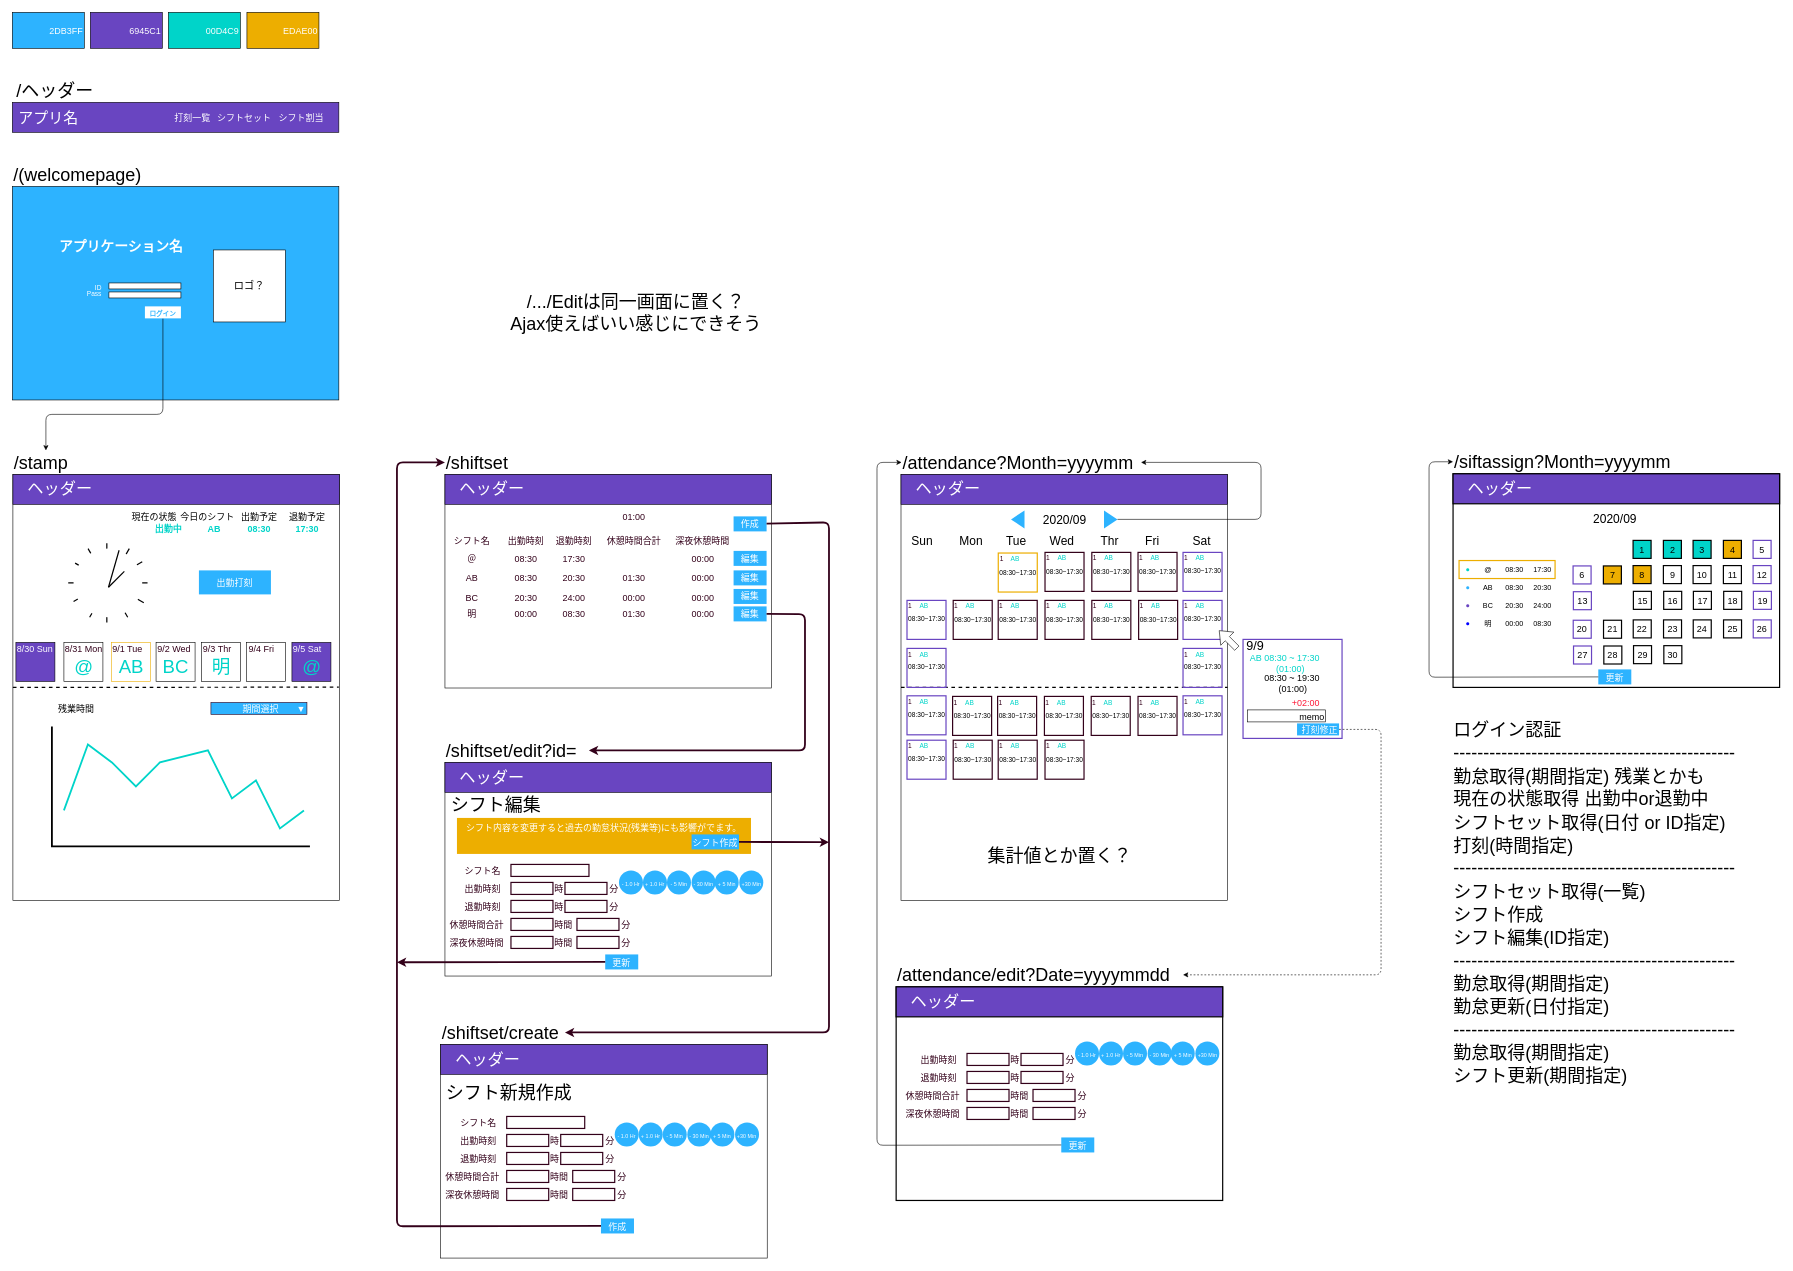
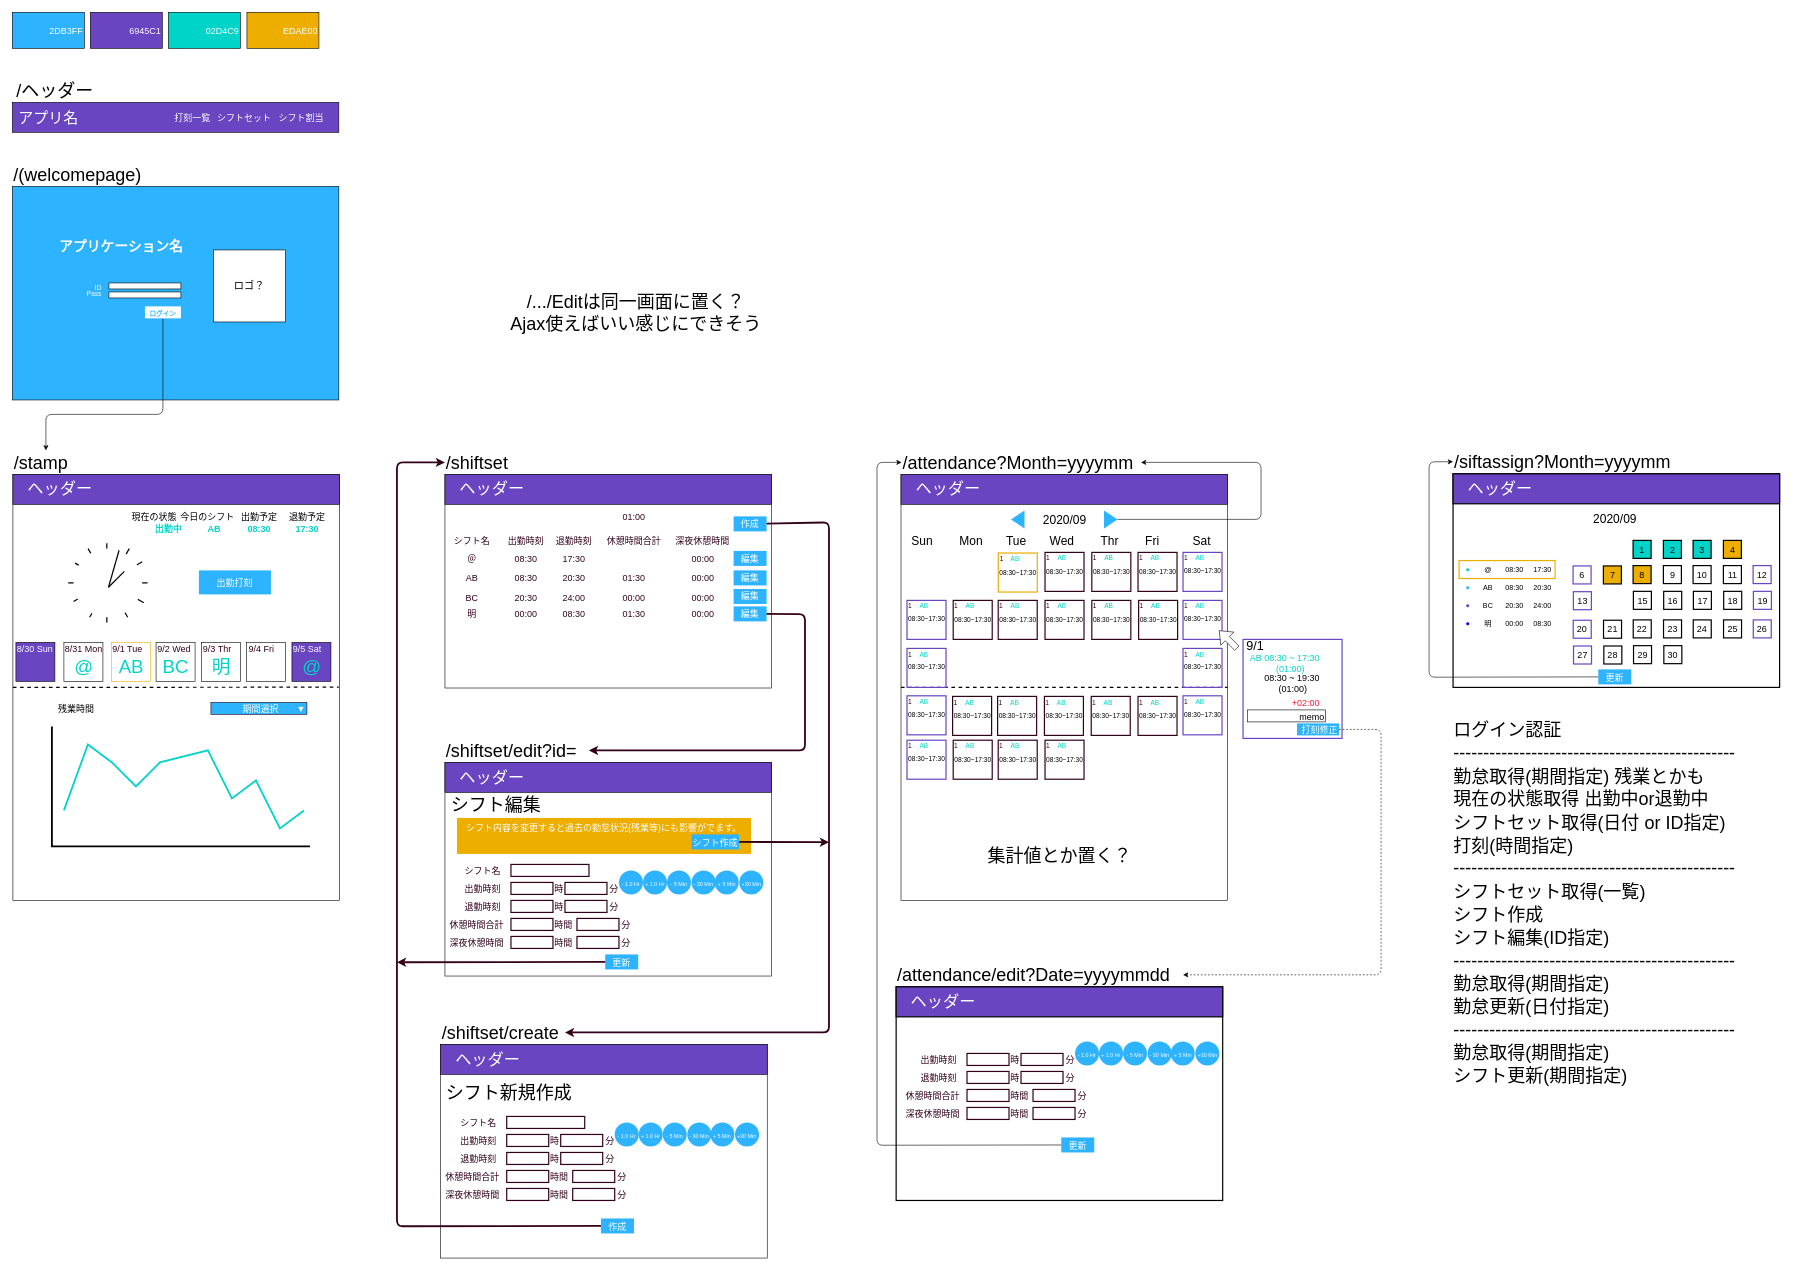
node "00D4C9": label "00D4C9" -> "02D4C9"
node "5": removed
node "9/9": label "9/9" -> "9/1"
